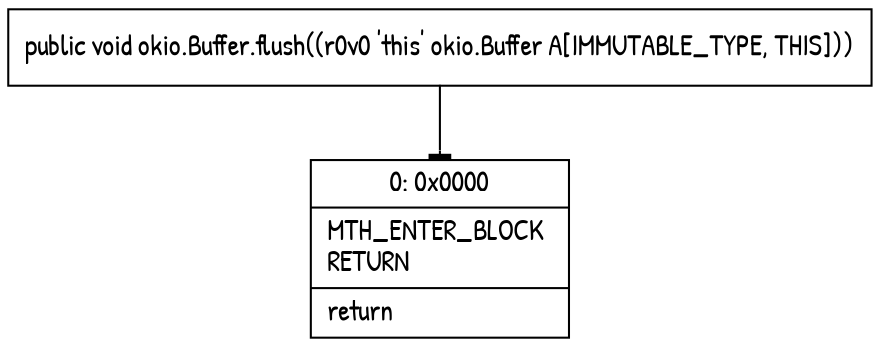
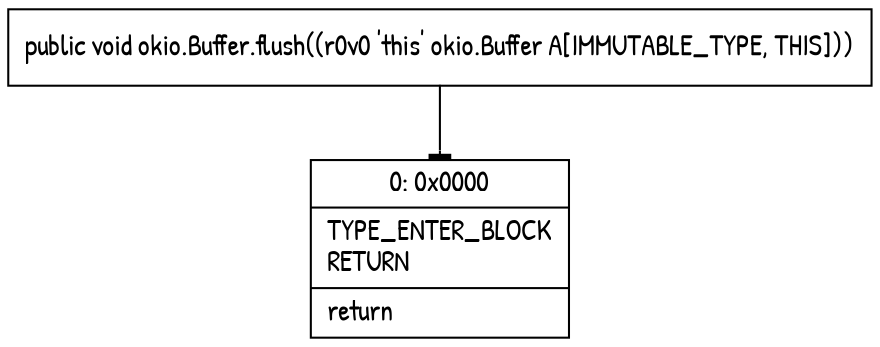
node "0: 0x0000": text "MTH_ENTER_BLOCK" -> "TYPE_ENTER_BLOCK"
